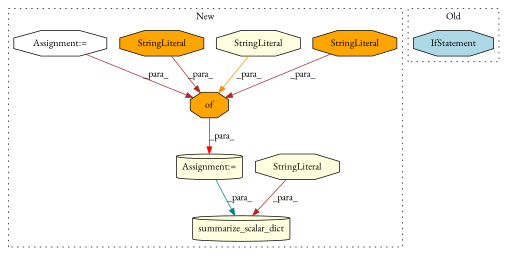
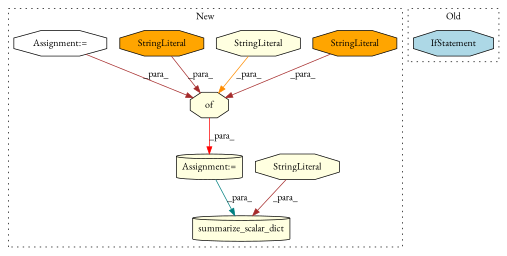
node "of": fillcolor orange -> lightyellow
